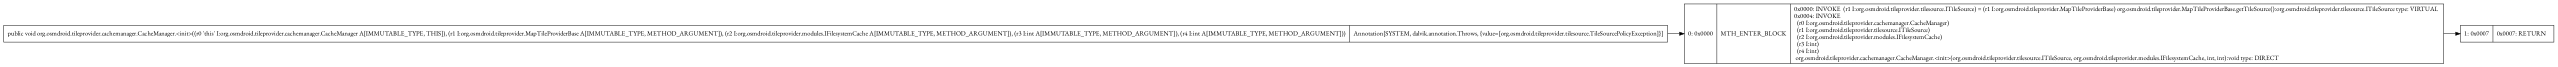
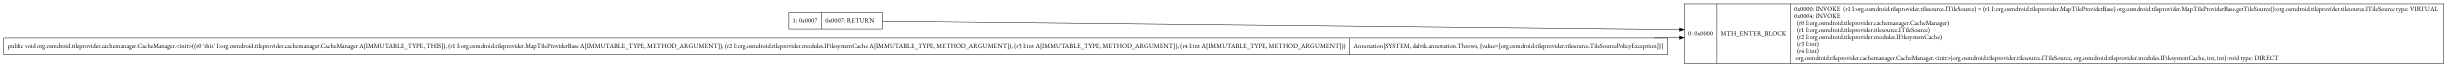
edge "0: 0x0000" -> "1: 0x0007": reversed
